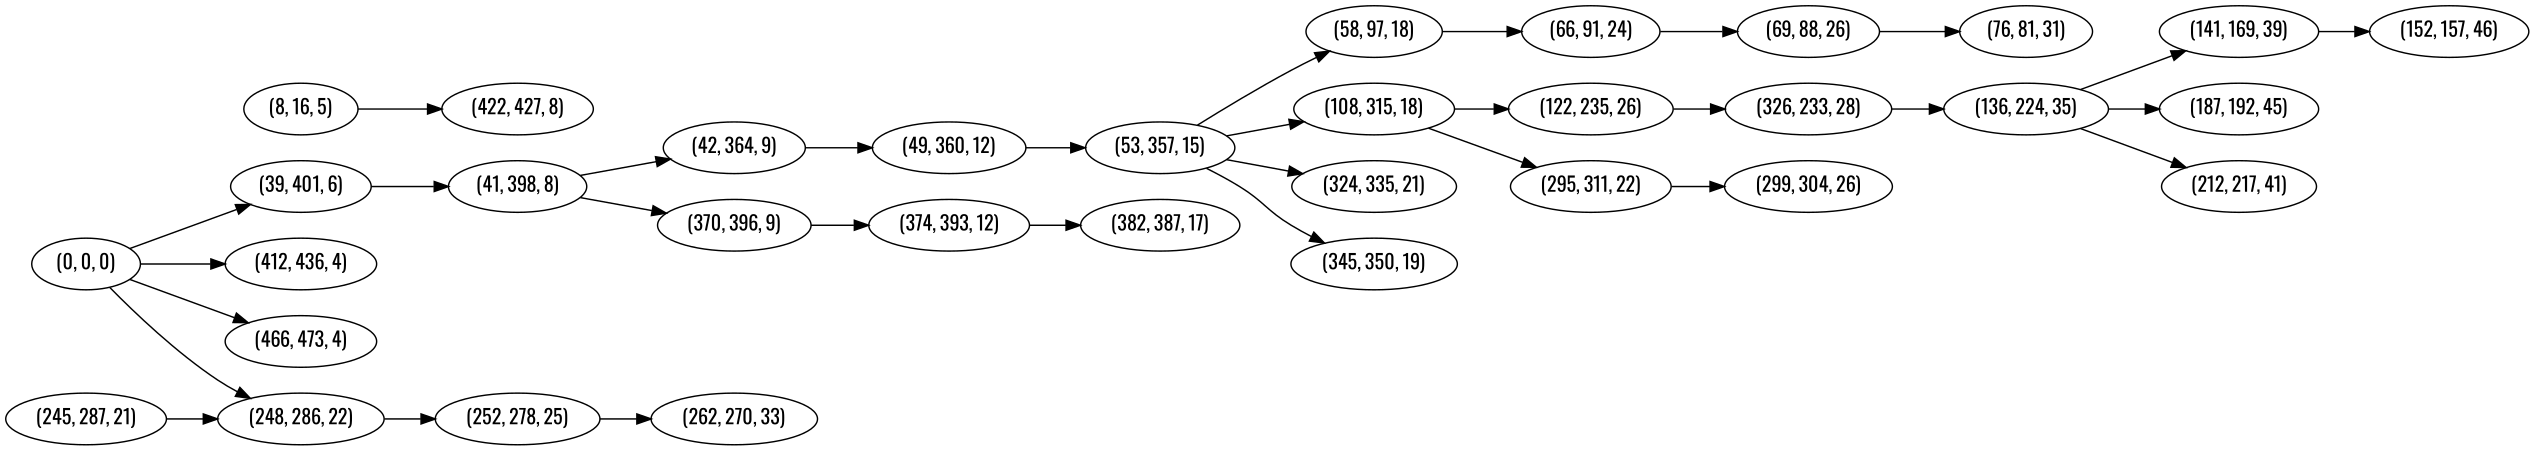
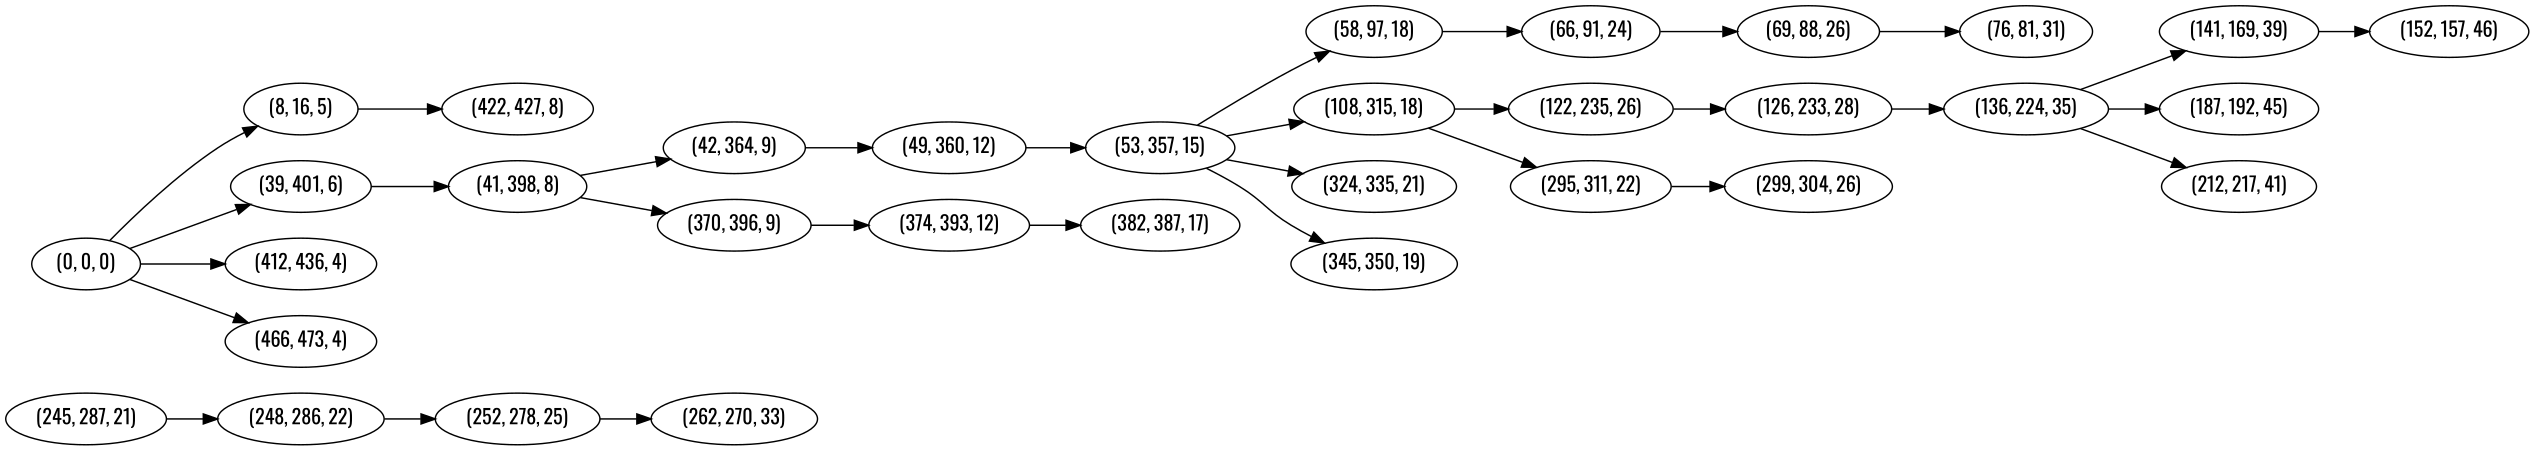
node "(326, 233, 28)": label "(326, 233, 28)" -> "(126, 233, 28)"
edge "(0, 0, 0)" -> "(248, 286, 22)": now "(0, 0, 0)" -> "(8, 16, 5)"
